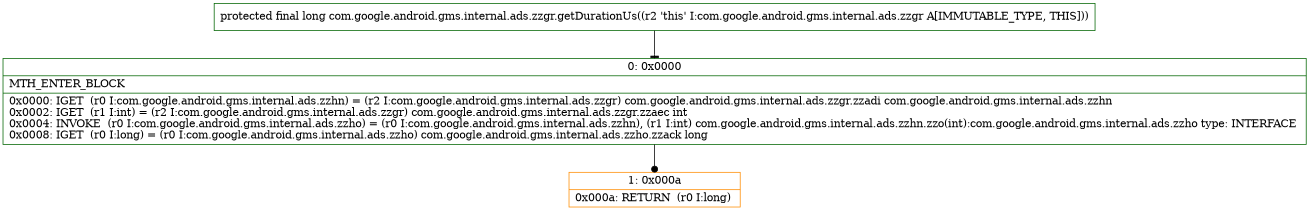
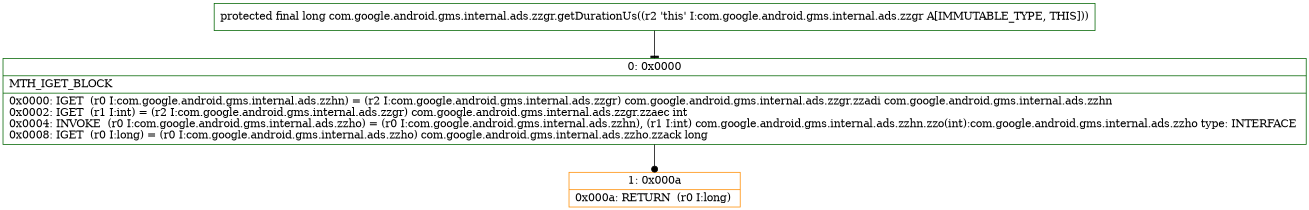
node "0: 0x0000": text "MTH_ENTER_BLOCK" -> "MTH_IGET_BLOCK"
